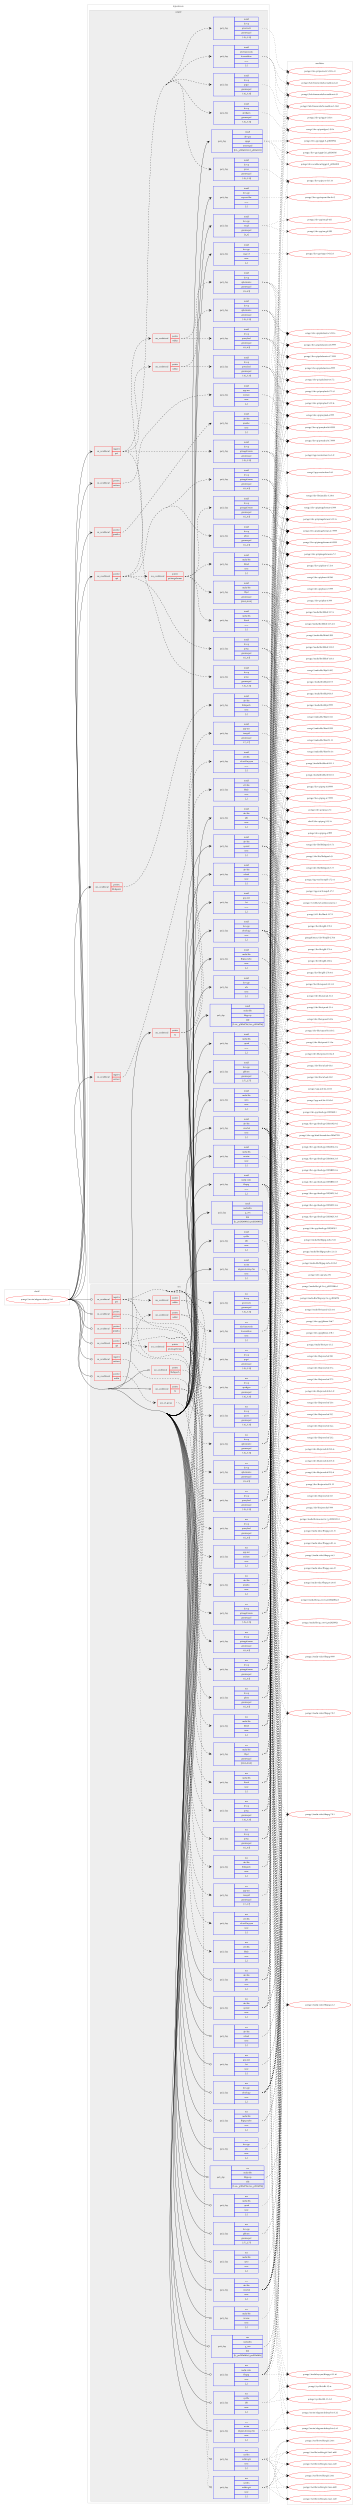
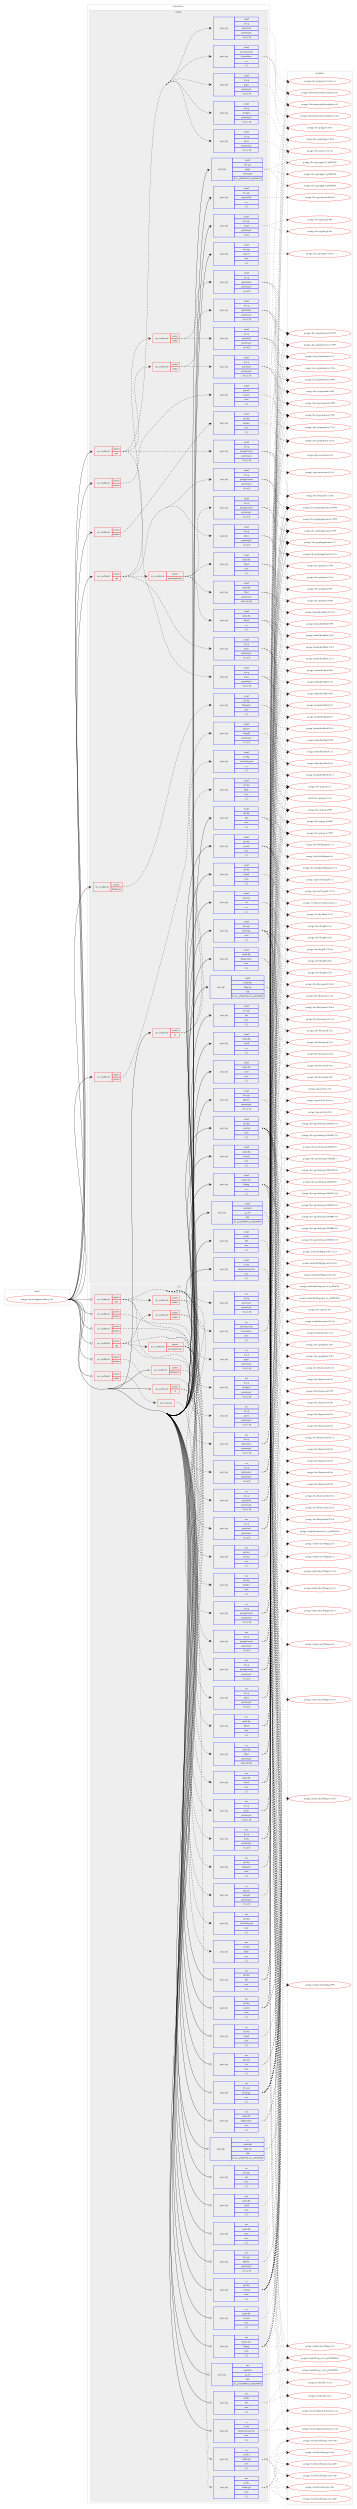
node "portage://dev-conditional/cppgir-0_p20240110": label "portage://dev-conditional/cppgir-0_p20240110" -> "portage://dev-cpp/cppgir-0_p20240110"
node "portage://dev-libs/libdispatch-5.7.3": label "portage://dev-libs/libdispatch-5.7.3" -> "portage://dev-qtwidgets/libdispatch-5.7.3"
node "qtimageformats://dev-libs/glib-2.78.6": label "qtimageformats://dev-libs/glib-2.78.6" -> "portage://dev-libs/glib-2.78.6"
node "portage://app-arch/lz4-1.9.4": added
node "portage://dev-cpp/abseil-kcoreaddons-20240722.0": label "portage://dev-cpp/abseil-kcoreaddons-20240722.0" -> "portage://dev-cpp/abseil-cpp-20240722.0"
node "portage://media-libs/gsl-2.4.4_p20221208-r1": label "portage://media-libs/gsl-2.4.4_p20221208-r1" -> "portage://media-libs/libtgvoip-2.4.4_p20221208-r1"
node "portage://media-keysyms/ffmpeg-6.1.1-r8": label "portage://media-keysyms/ffmpeg-6.1.1-r8" -> "portage://media-video/ffmpeg-6.1.1-r8"
